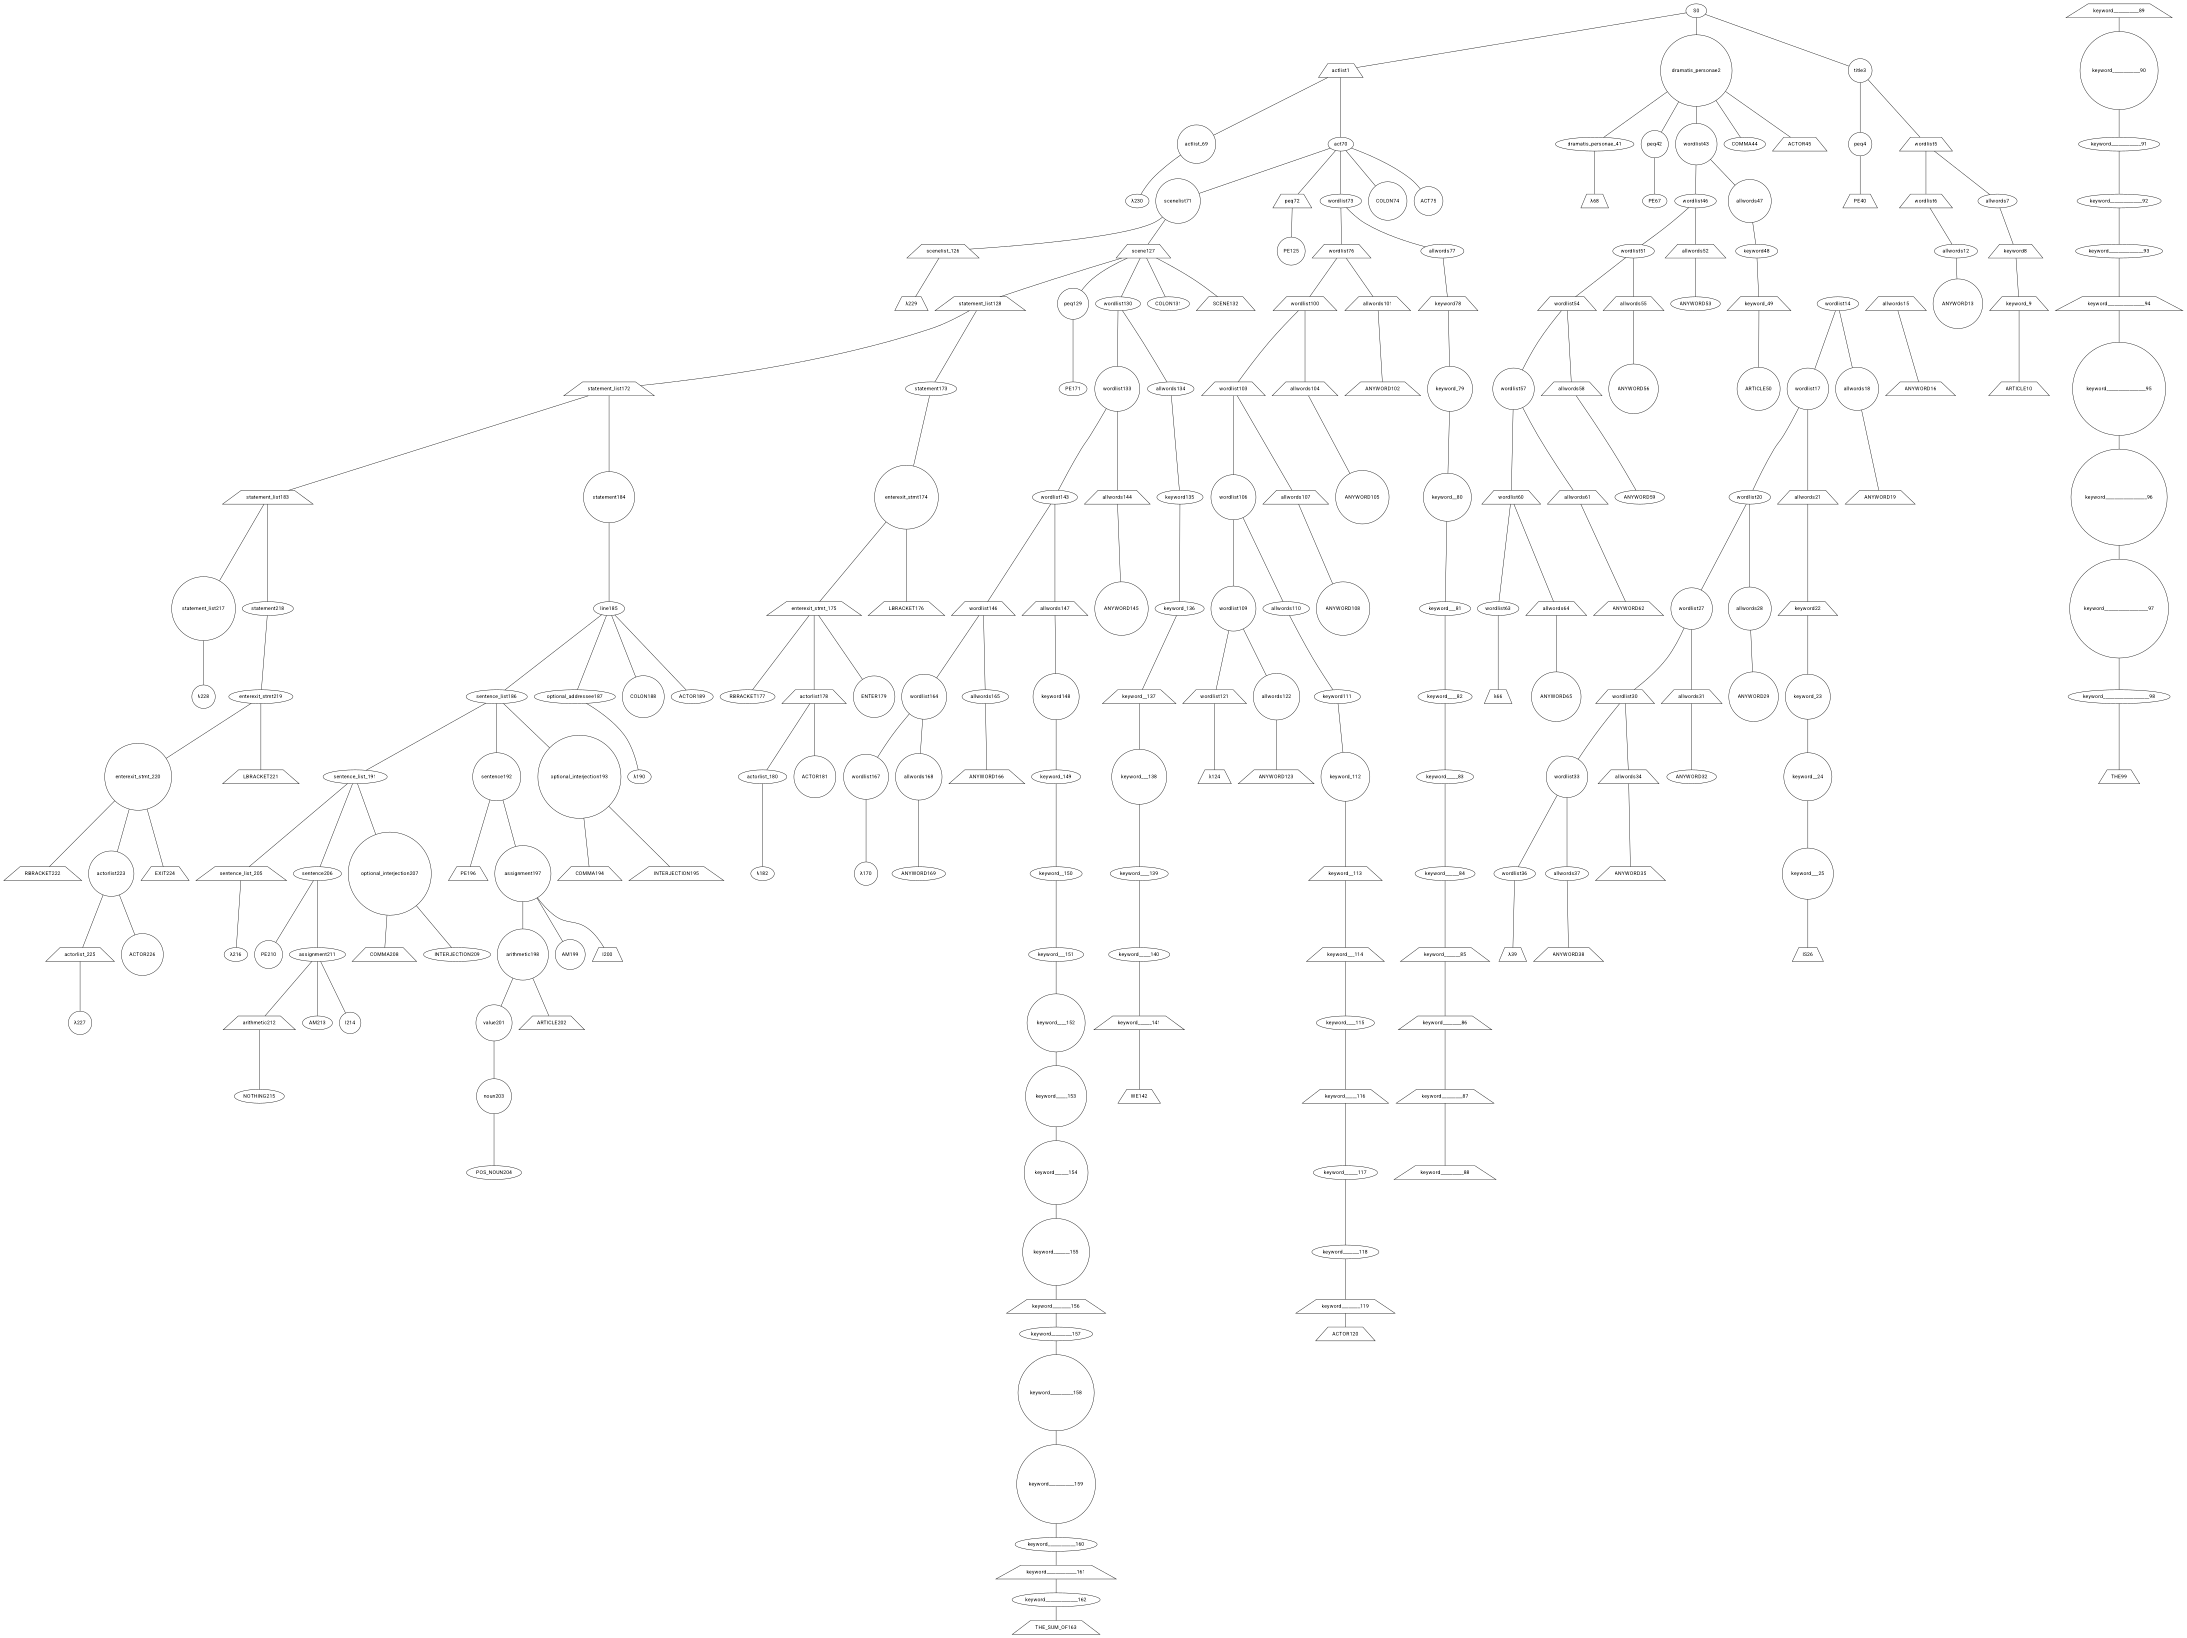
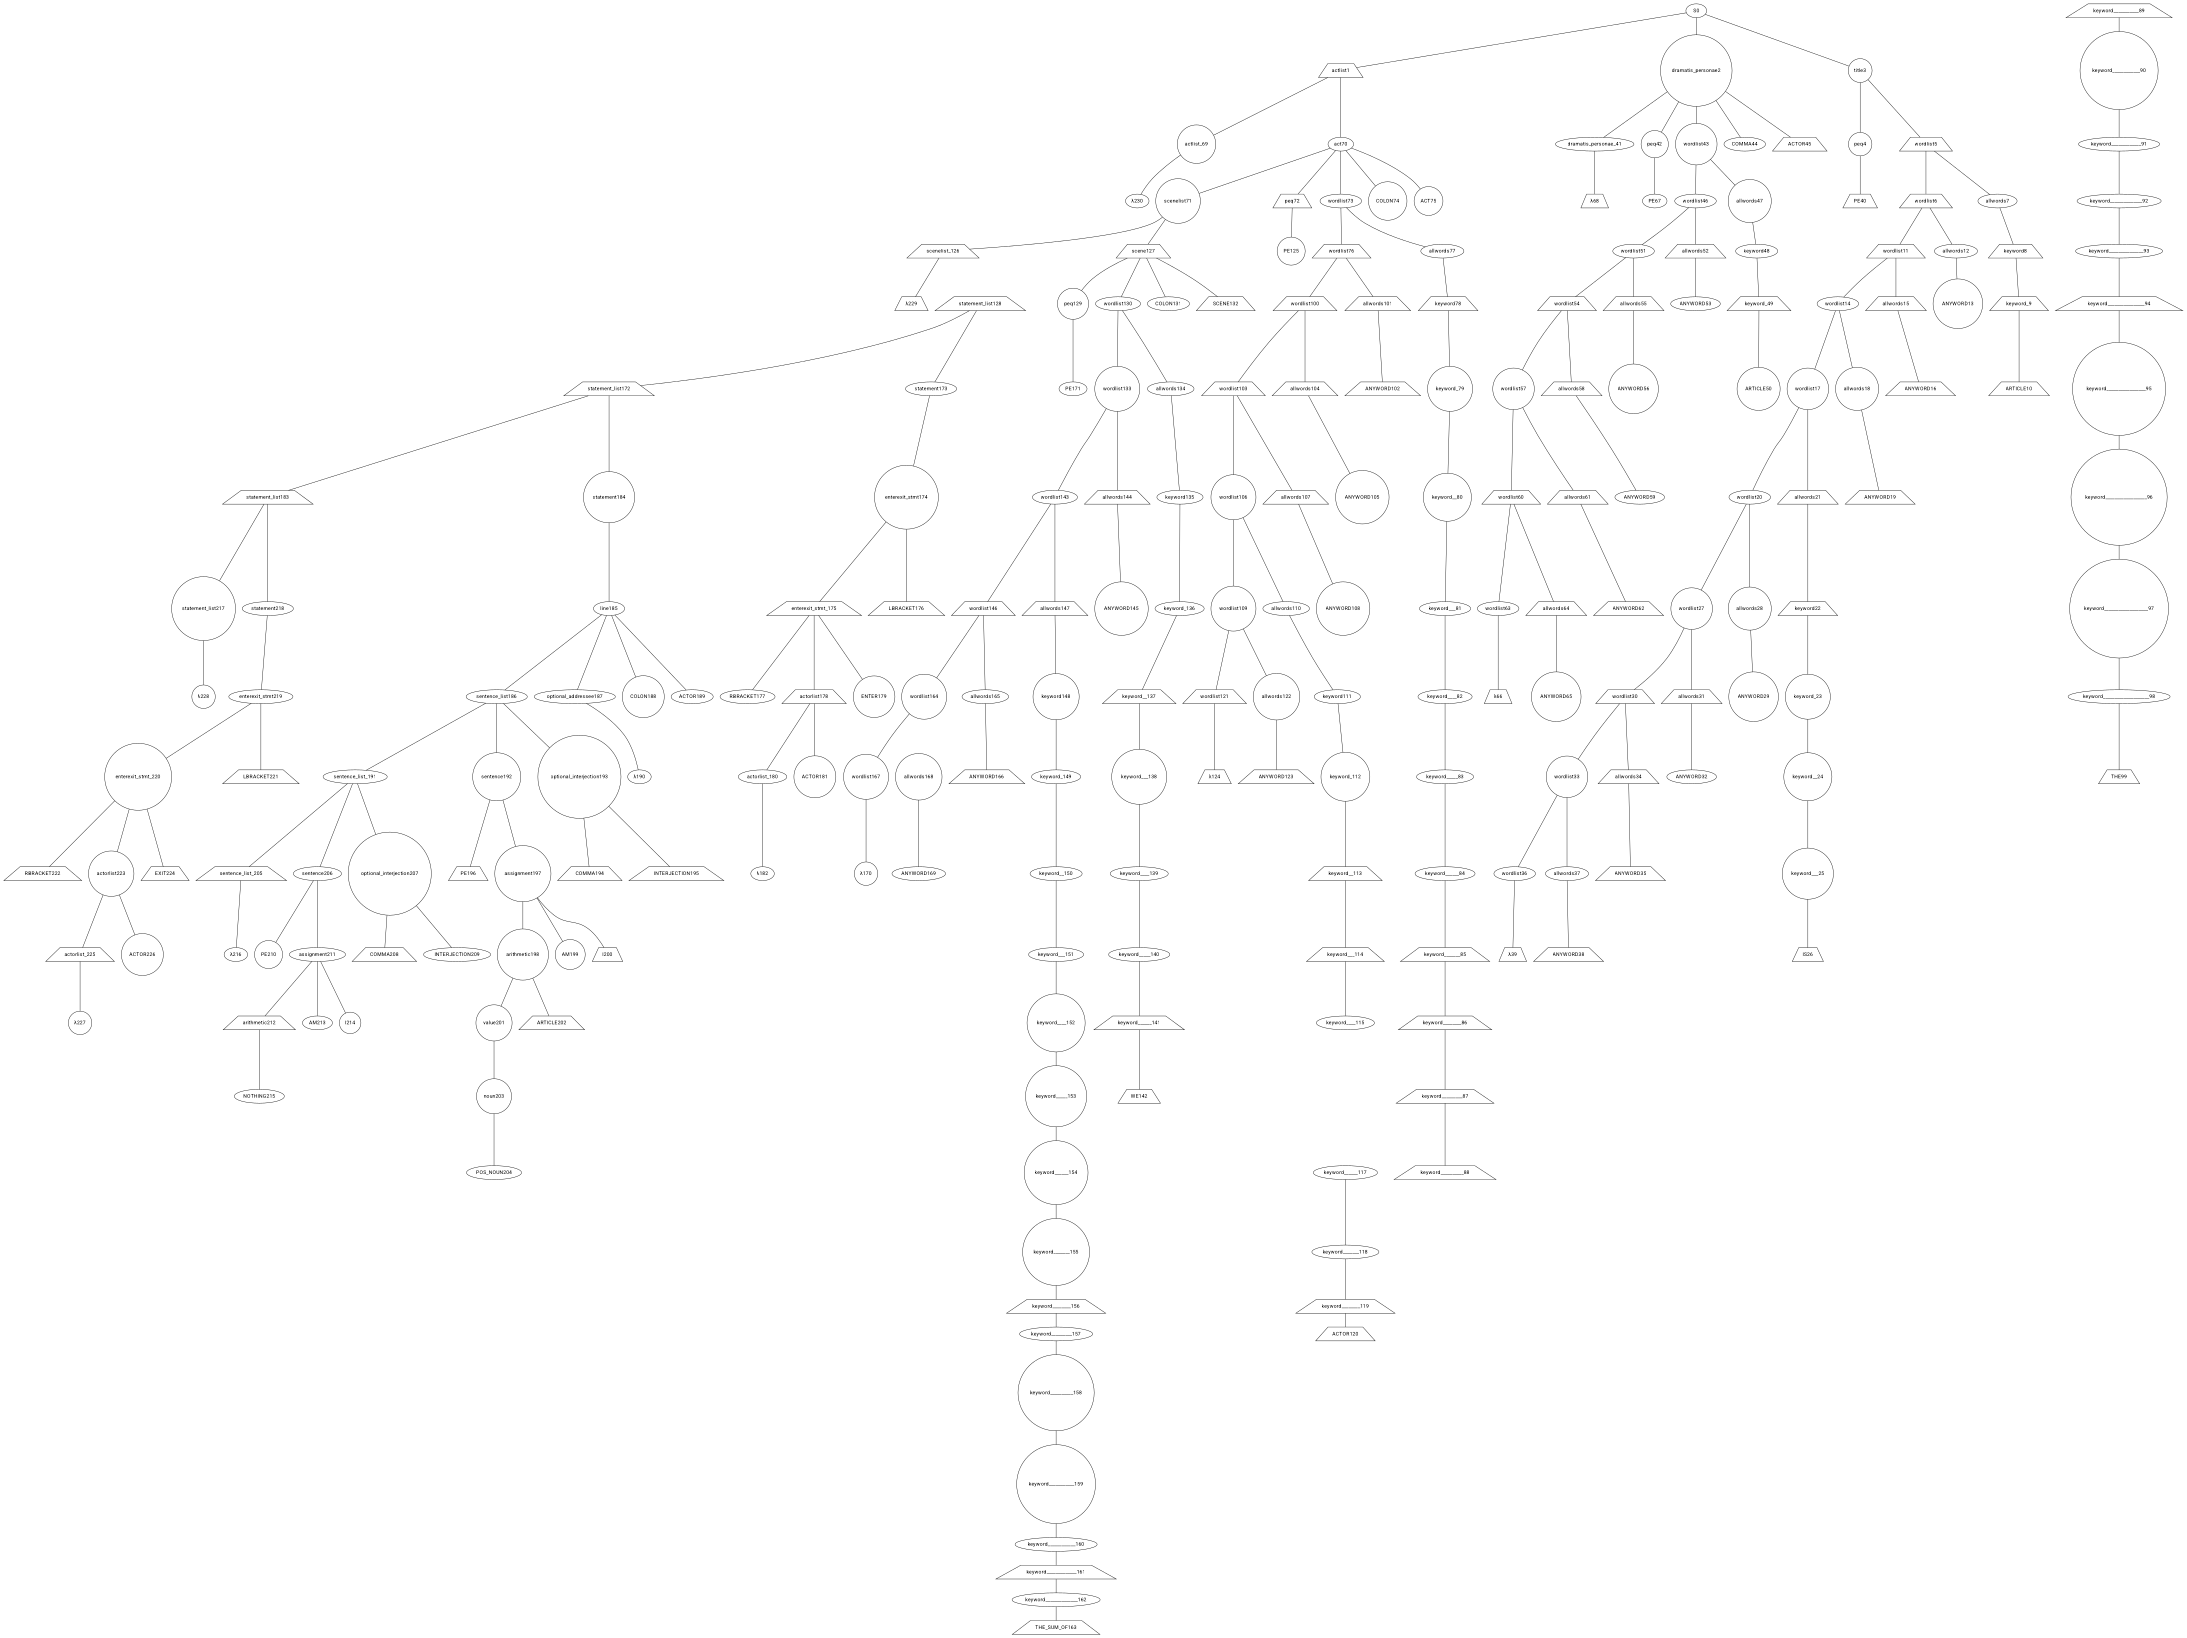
node "wordlist11": added
edge "scene127" -- "statement_list128": removed
edge "wordlist164" -- "allwords168": removed
node "keyword_____116": removed
